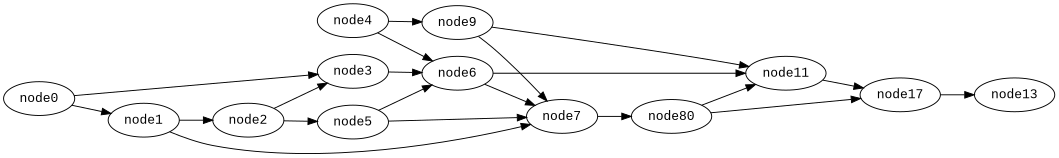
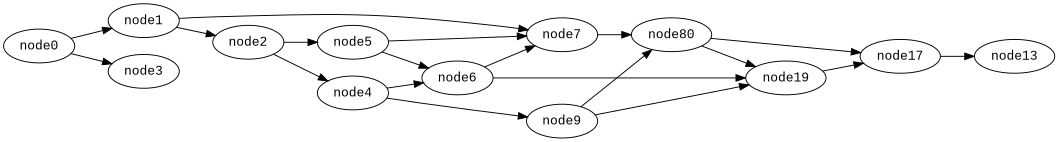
edge "node9" -> "node7": now "node9" -> "node80"
edge "node3" -> "node6": removed
node "node11": label "node11" -> "node19"
edge "node2" -> "node3": now "node2" -> "node4"
